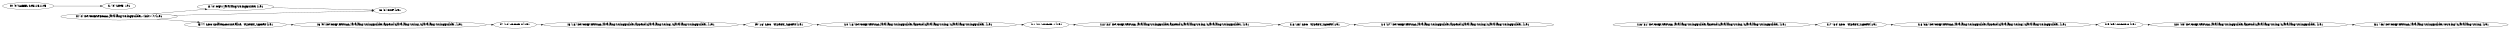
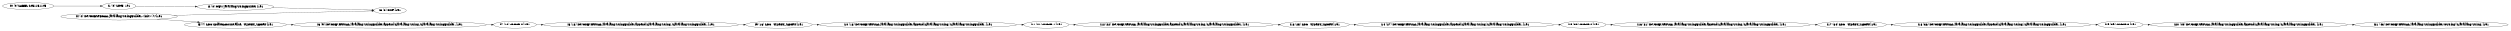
edge "I4 (4) INVOKESPECIAL java/lang/StringBuilder.<init>()V l191" -> "I2 (0) NEW java/lang/StringBuilder l191": now "I1 (0) LINE  191" -> "I2 (0) NEW java/lang/StringBuilder l191"
node "I15 (30) ALOAD 2 l191": added
